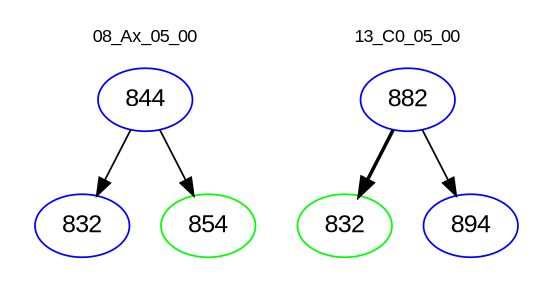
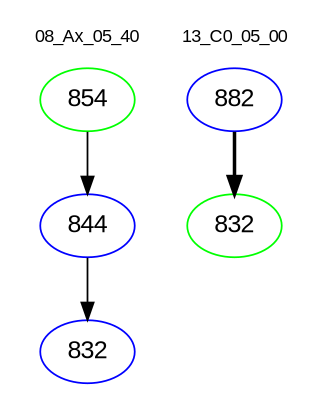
cluster "08_Ax_05_00": label "08_Ax_05_00" -> "08_Ax_05_40"
edge "844" -> "854": reversed
node "894": removed
